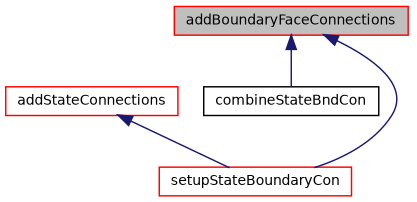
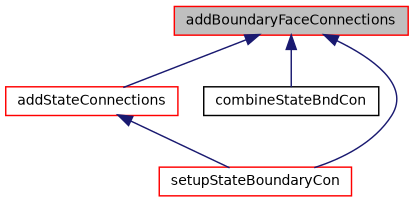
edge "addStateConnections" -> "addBoundaryFaceConnections": added
